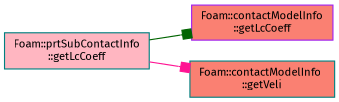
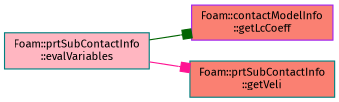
node "Foam::prtSubContactInfo ::getLcCoeff": label "Foam::prtSubContactInfo ::getLcCoeff" -> "Foam::prtSubContactInfo ::evalVariables"
node "Foam::contactModelInfo ::getVeli": label "Foam::contactModelInfo ::getVeli" -> "Foam::prtSubContactInfo ::getVeli"
